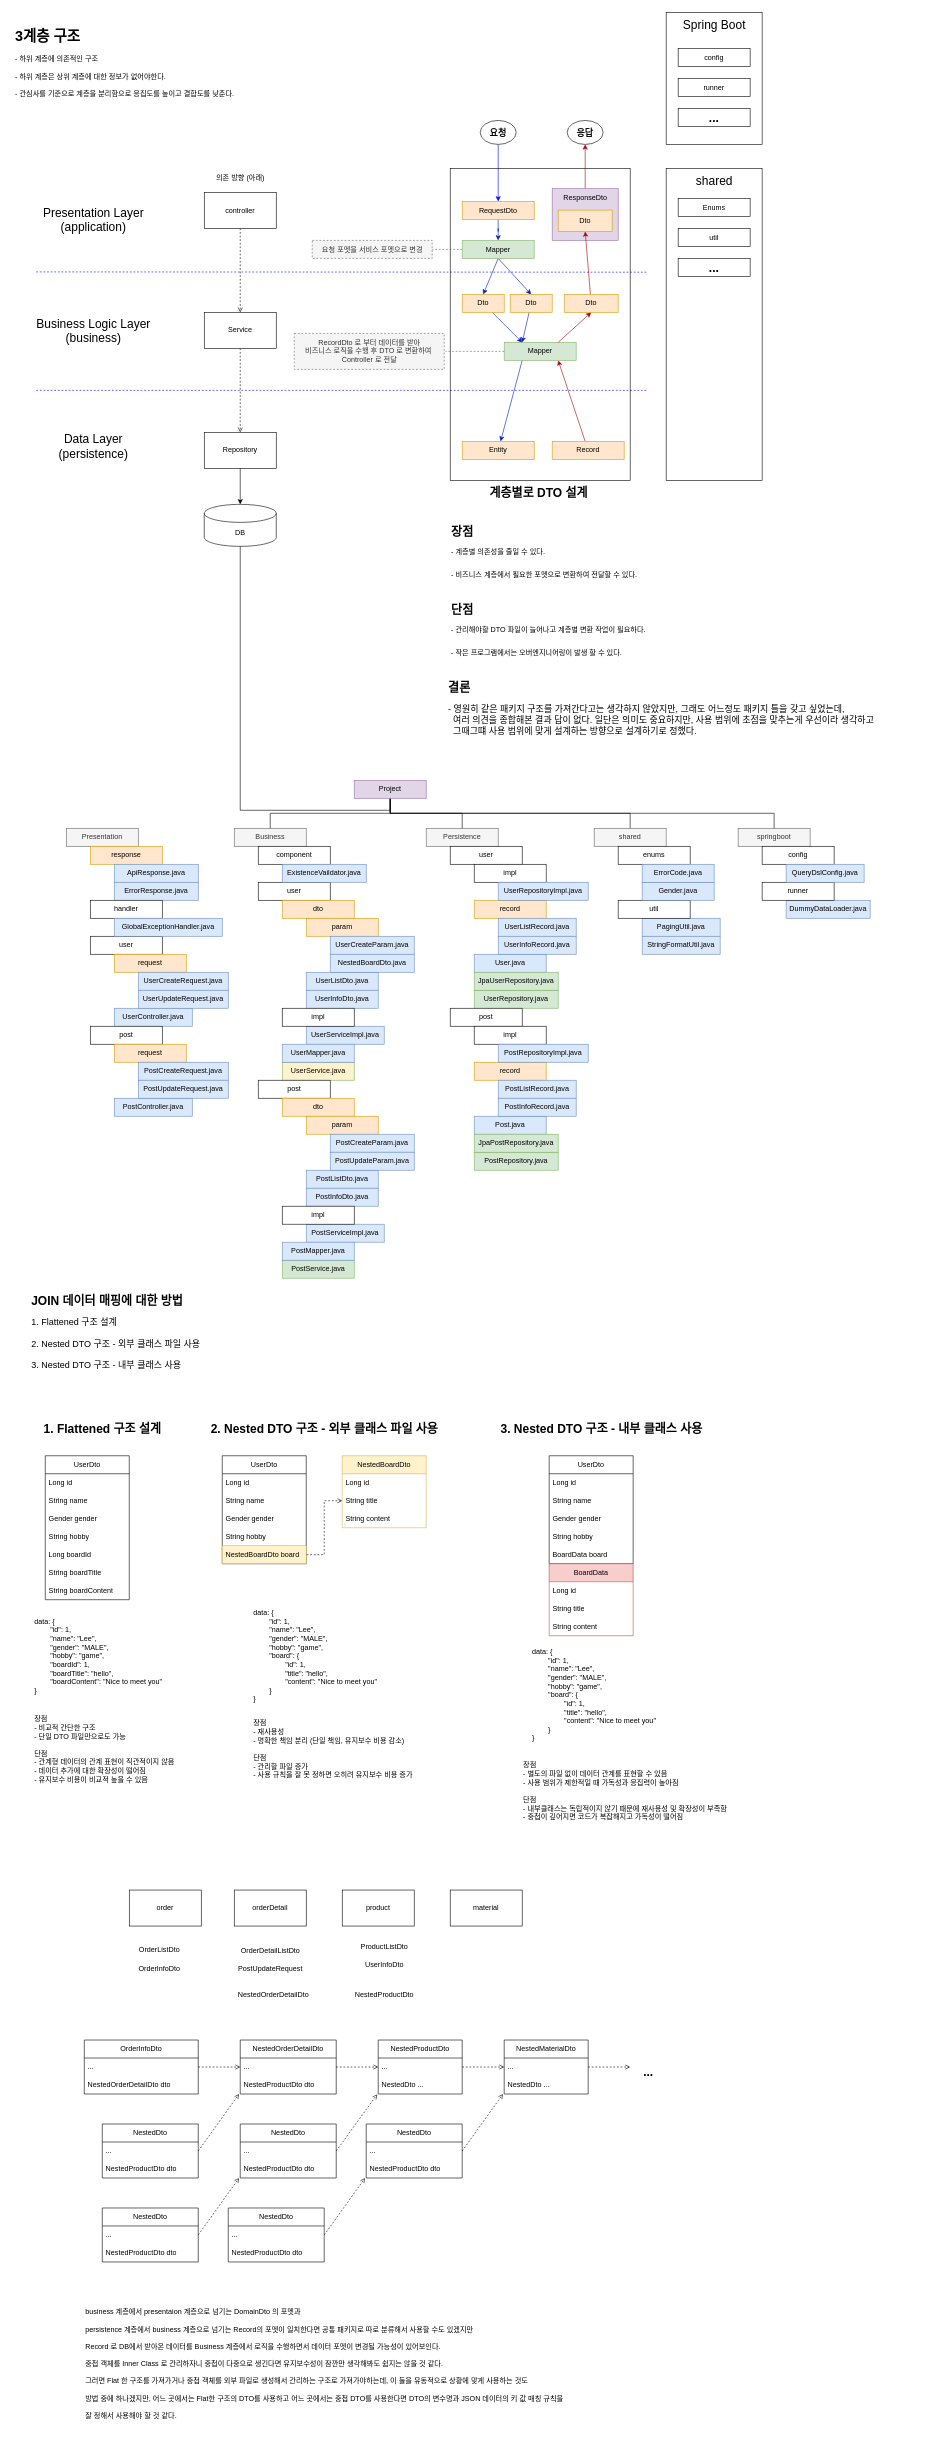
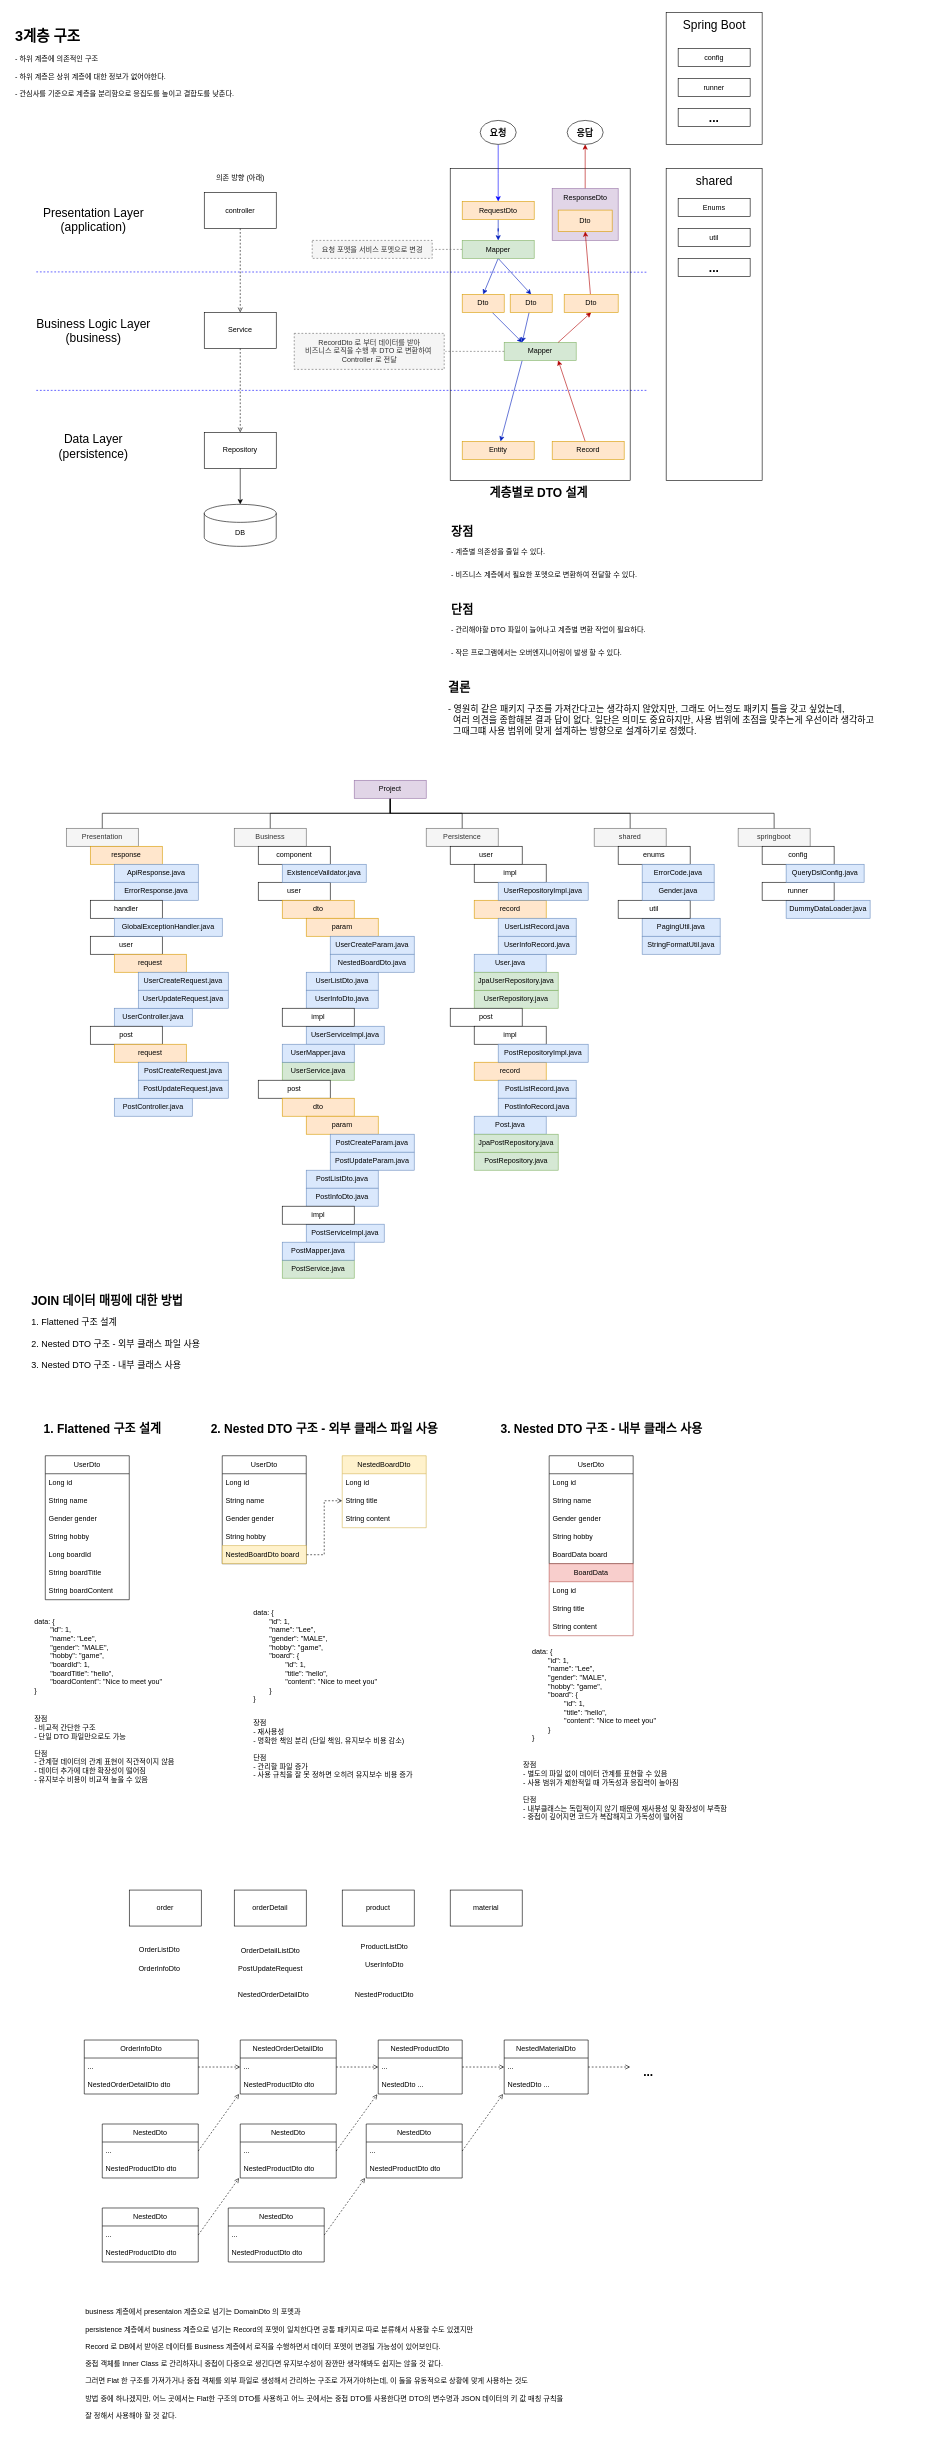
edge "DB" -- "Project": now "Presentation" -- "Project"
node "UserService.java": fillcolor #fff2cc -> #d5e8d4
